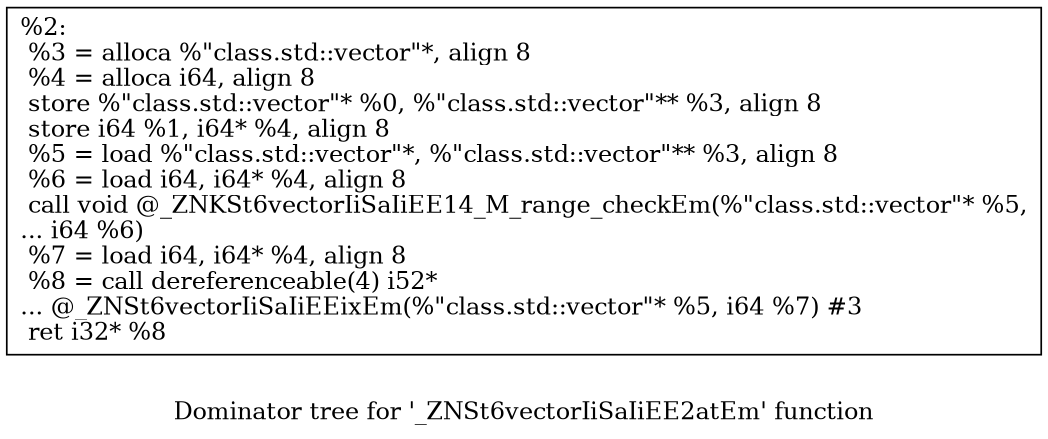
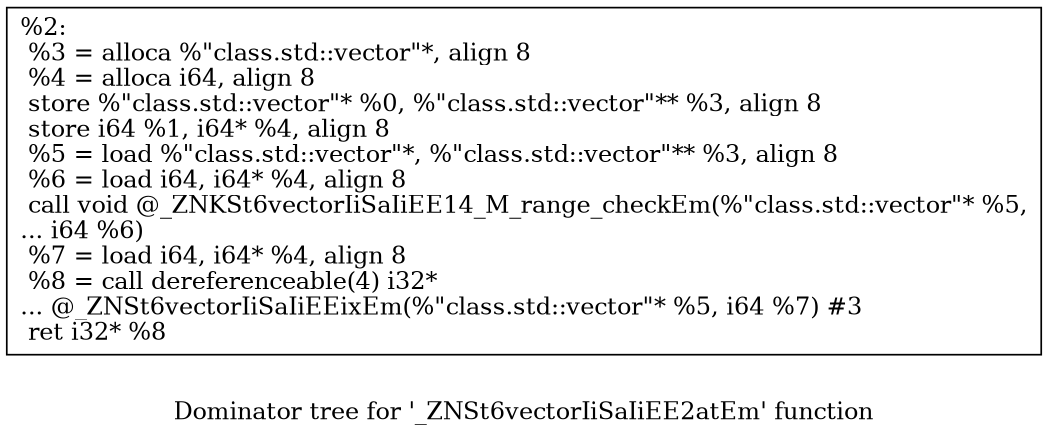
node "%2:": text "%8 = call dereferenceable(4) i52*" -> "%8 = call dereferenceable(4) i32*"
